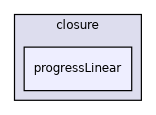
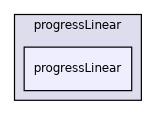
cluster "closure": label "closure" -> "progressLinear"
